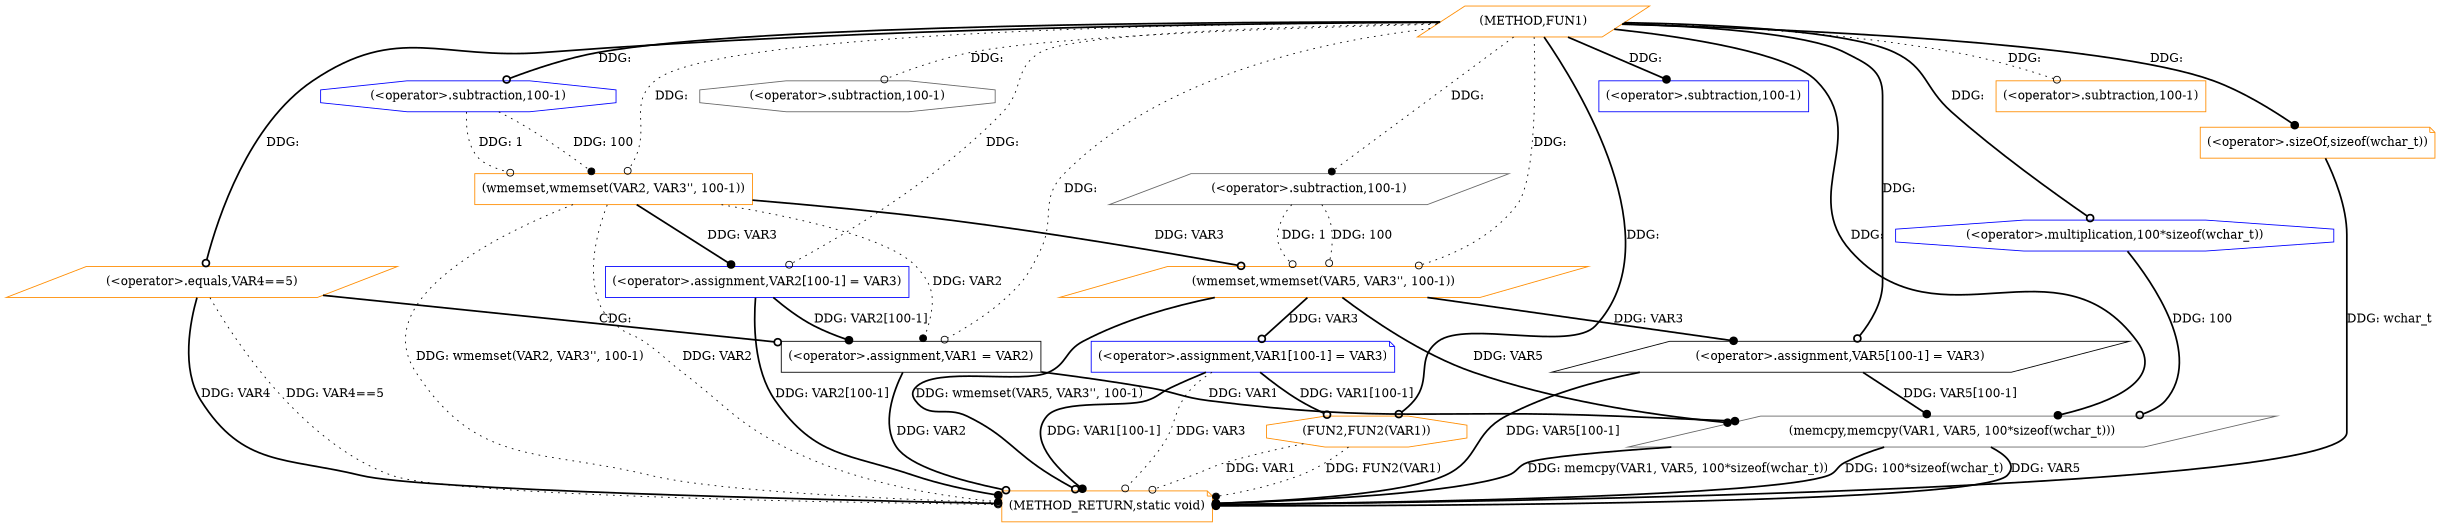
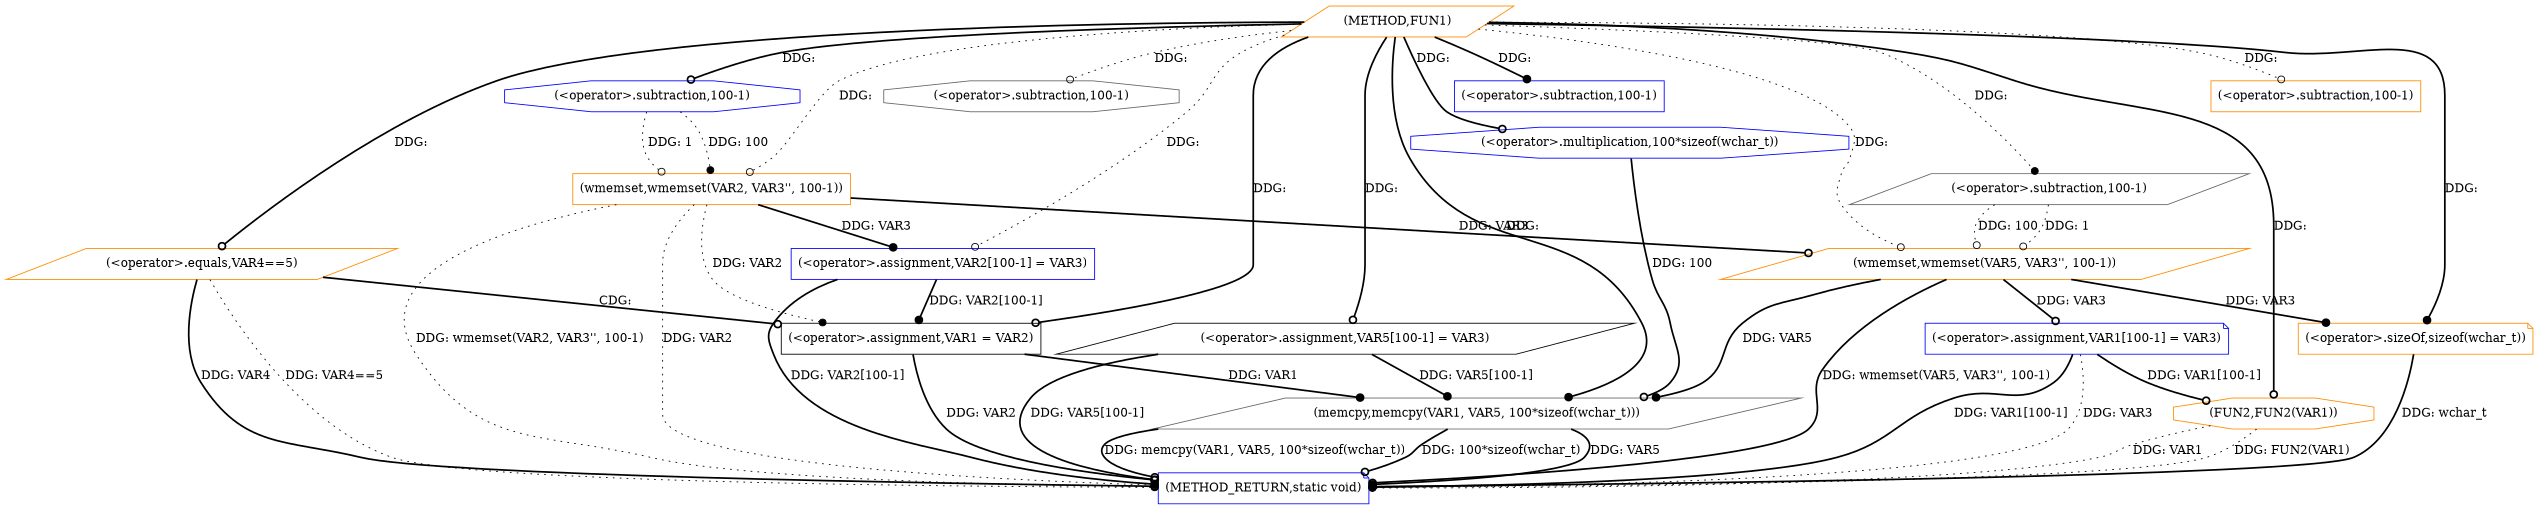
edge "(METHOD,FUN1)" -> "(<operator>.assignment,VAR1 = VAR2)": style dotted -> bold
edge "(wmemset,wmemset(VAR5, VAR3'', 100-1))" -> "(<operator>.assignment,VAR5[100-1] = VAR3)": now "(wmemset,wmemset(VAR5, VAR3'', 100-1))" -> "(<operator>.sizeOf,sizeof(wchar_t))"
node "(METHOD_RETURN,static void)": color darkorange -> blue
